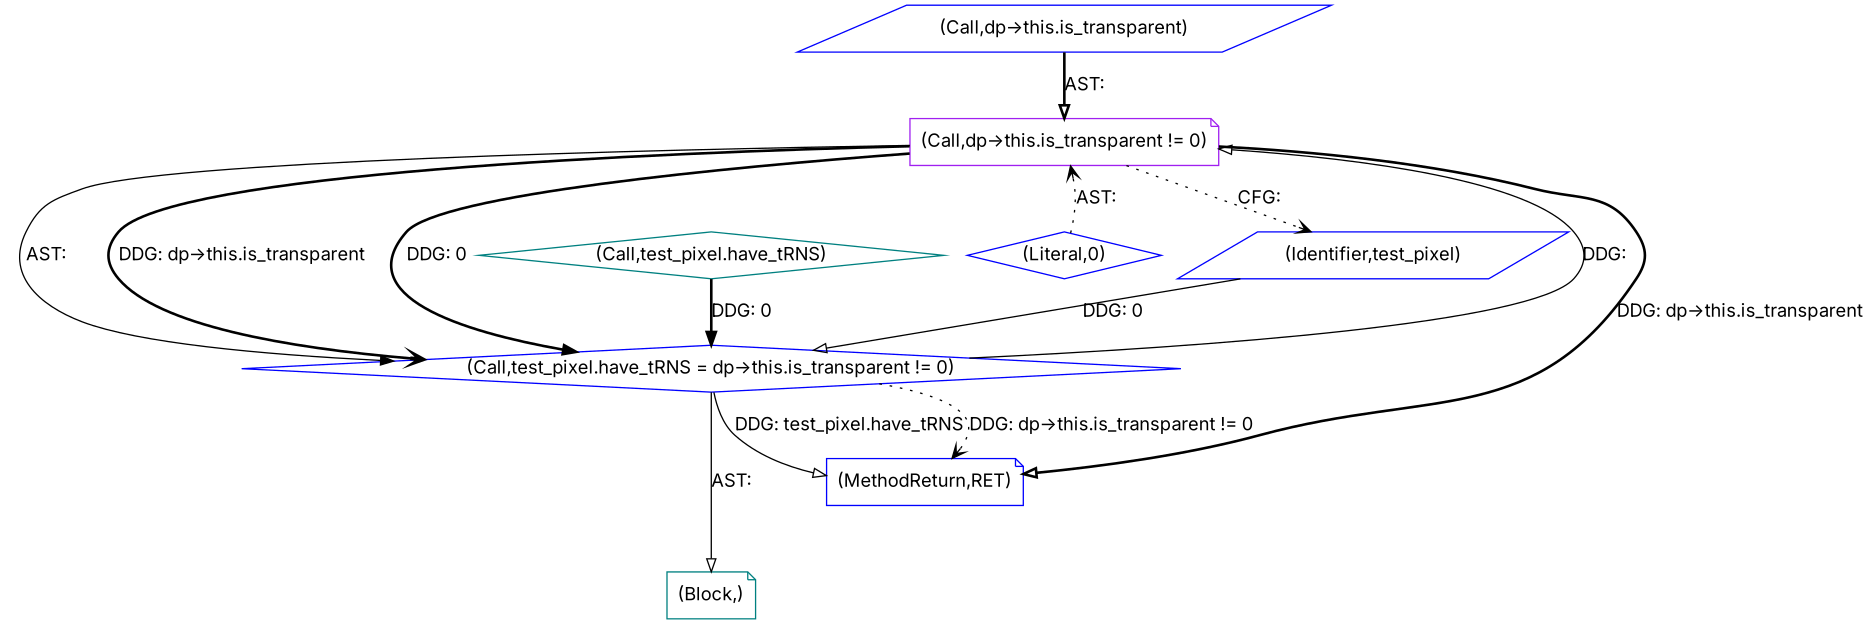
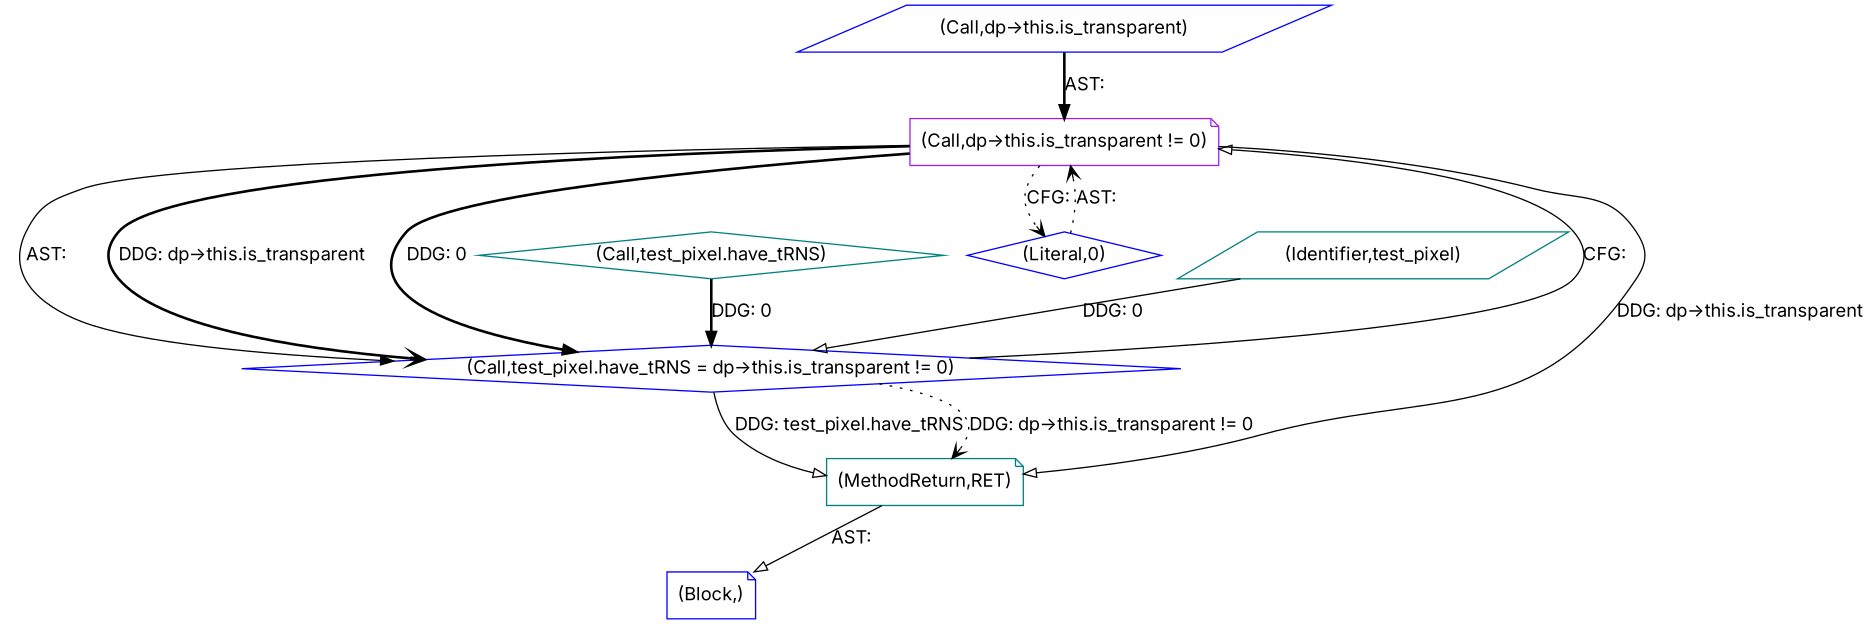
edge "(Call,dp->this.is_transparent)" -> "(Call,dp->this.is_transparent != 0)": arrowhead onormal -> normal
edge "(Call,dp->this.is_transparent != 0)" -> "(Identifier,test_pixel)": now "(Call,dp->this.is_transparent != 0)" -> "(Literal,0)"
node "(Identifier,test_pixel)": color blue -> teal
edge "(Call,test_pixel.have_tRNS = dp->this.is_transparent != 0)" -> "(Call,dp->this.is_transparent != 0)": label "DDG: " -> "CFG: "
edge "(Call,dp->this.is_transparent != 0)" -> "(MethodReturn,RET)": style bold -> solid
edge "(Call,test_pixel.have_tRNS = dp->this.is_transparent != 0)" -> "(Block,)": now "(MethodReturn,RET)" -> "(Block,)"
node "(MethodReturn,RET)": color blue -> teal
node "(Block,)": color teal -> blue
